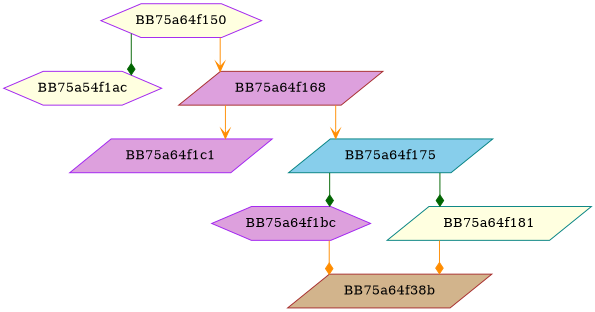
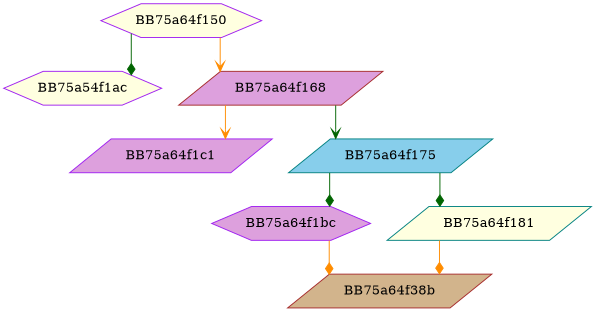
edge "BB75a64f168" -> "BB75a64f175": color darkorange -> darkgreen
